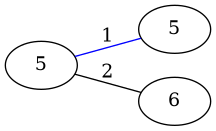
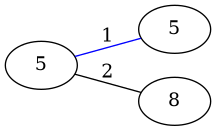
node "6": label "6" -> "8"
